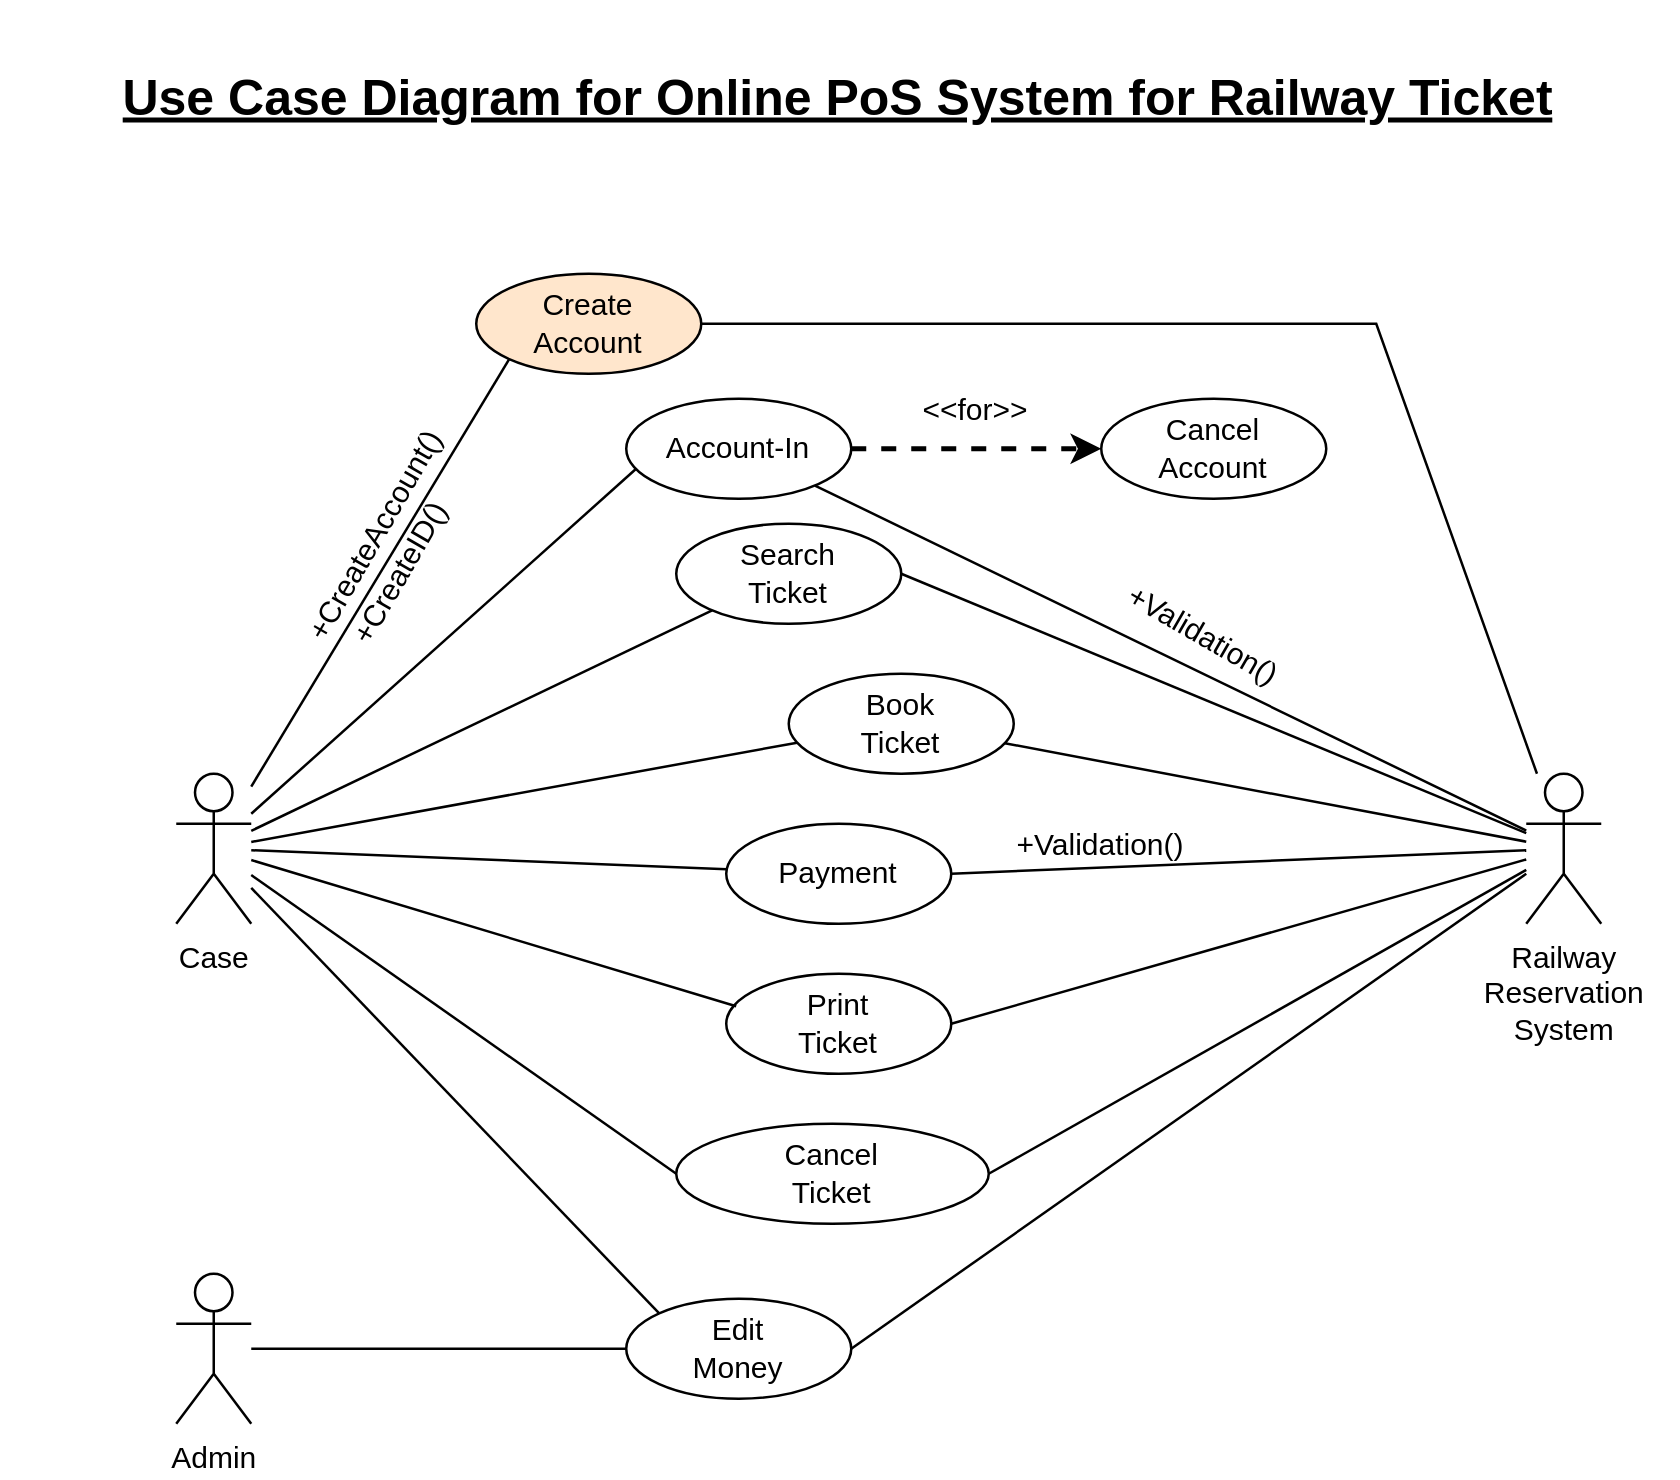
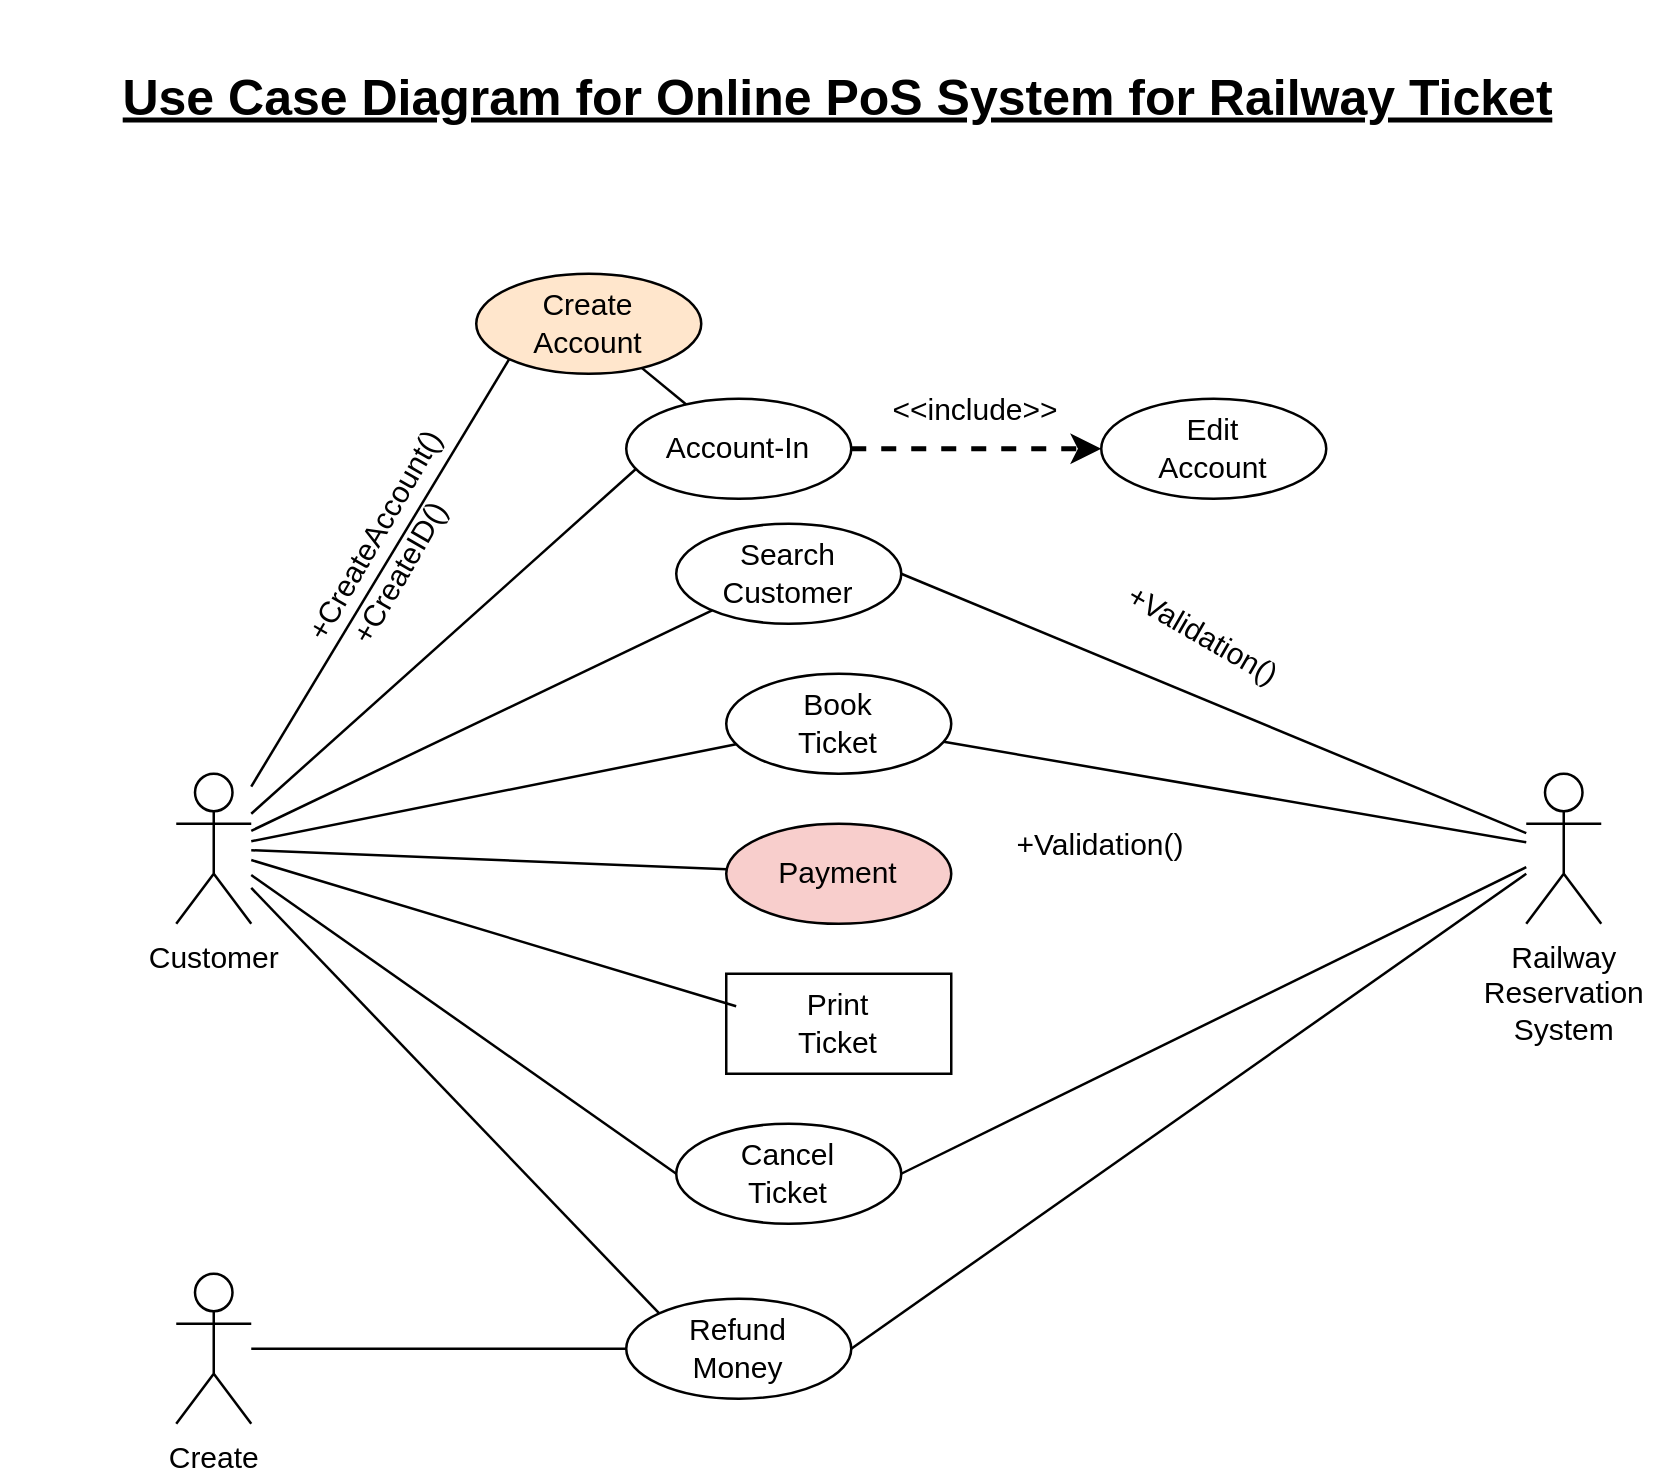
edge "Create Account" -- "Railway Reservation System": removed
node "<<for>>": label "<<for>>" -> "<<include>>"
node "Cancel Account": label "Cancel Account" -> "Edit Account"
node "Search Ticket": label "Search Ticket" -> "Search Customer"
edge "Account-In" -- "Railway Reservation System": now "Account-In" -- "Create Account"
node "Book Ticket": moved (901, 724) -> (839, 724)
edge "Railway Reservation System" -- "Payment": removed
node "Payment": fillcolor #ffffff -> #f8cecc
edge "Railway Reservation System" -- "Print Ticket": removed
node "Case": label "Case" -> "Customer"
node "Print Ticket": shape ellipse -> rectangle
node "Cancel Ticket": size 313x100 -> 225x100
node "Edit Money": label "Edit Money" -> "Refund Money"
node "Admin": label "Admin" -> "Create"
